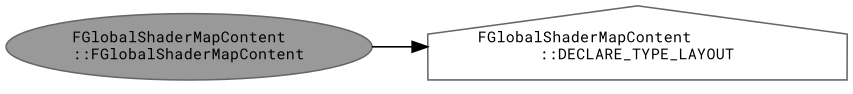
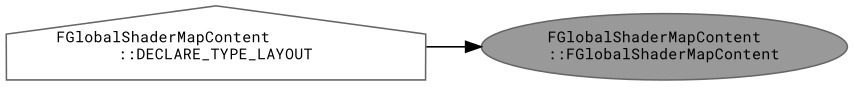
edge "FGlobalShaderMapContent ::FGlobalShaderMapContent" -> "FGlobalShaderMapContent ::DECLARE_TYPE_LAYOUT": reversed
